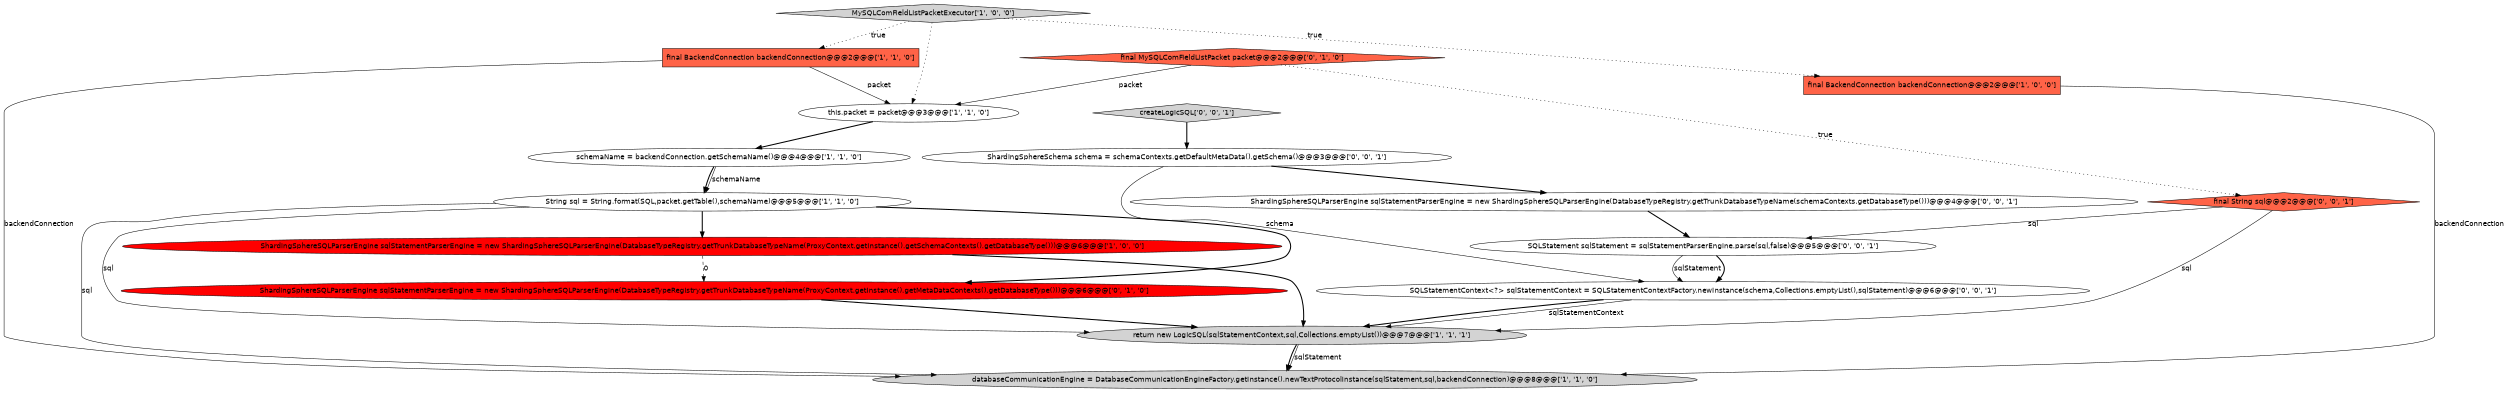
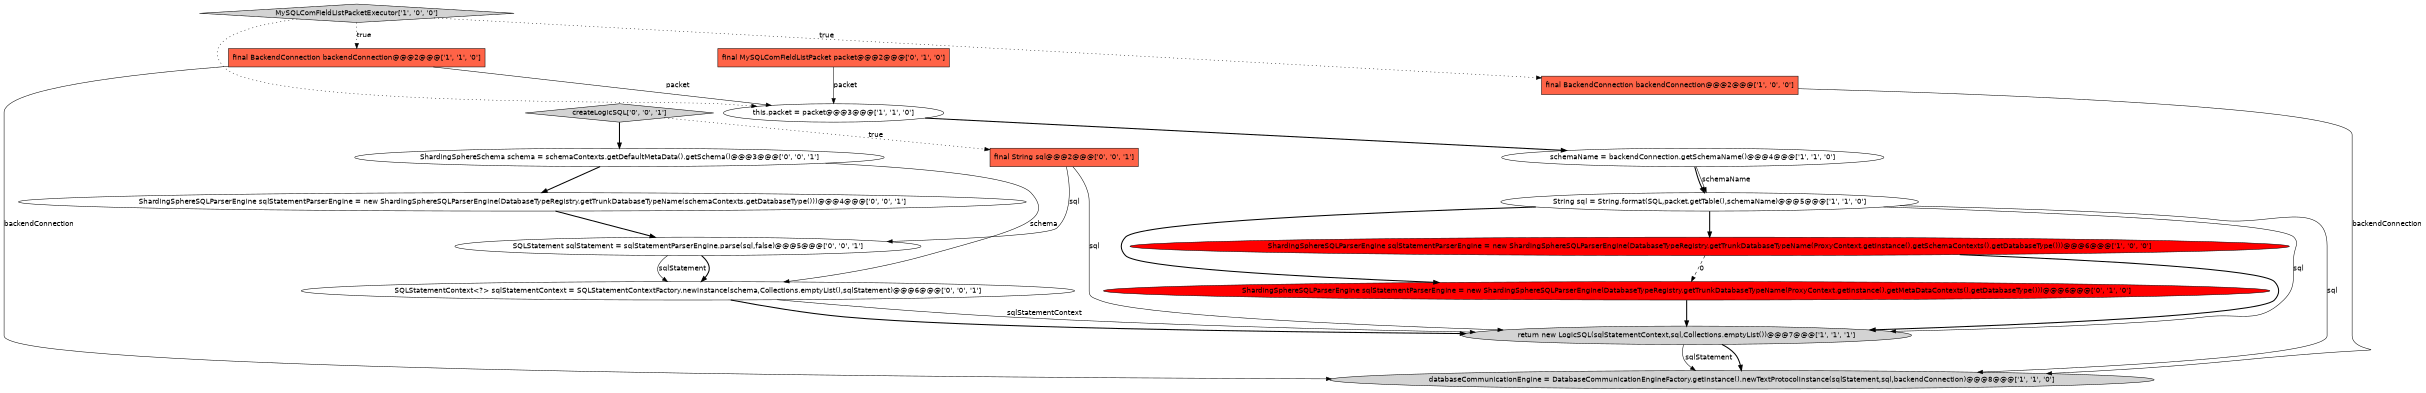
node "final MySQLComFieldListPacket packet@@@2@@@['0', '1', '0']": shape diamond -> box
edge "final MySQLComFieldListPacket packet@@@2@@@['0', '1', '0']" -> "final String sql@@@2@@@['0', '0', '1']": now "createLogicSQL['0', '0', '1']" -> "final String sql@@@2@@@['0', '0', '1']"
node "final String sql@@@2@@@['0', '0', '1']": shape diamond -> box
